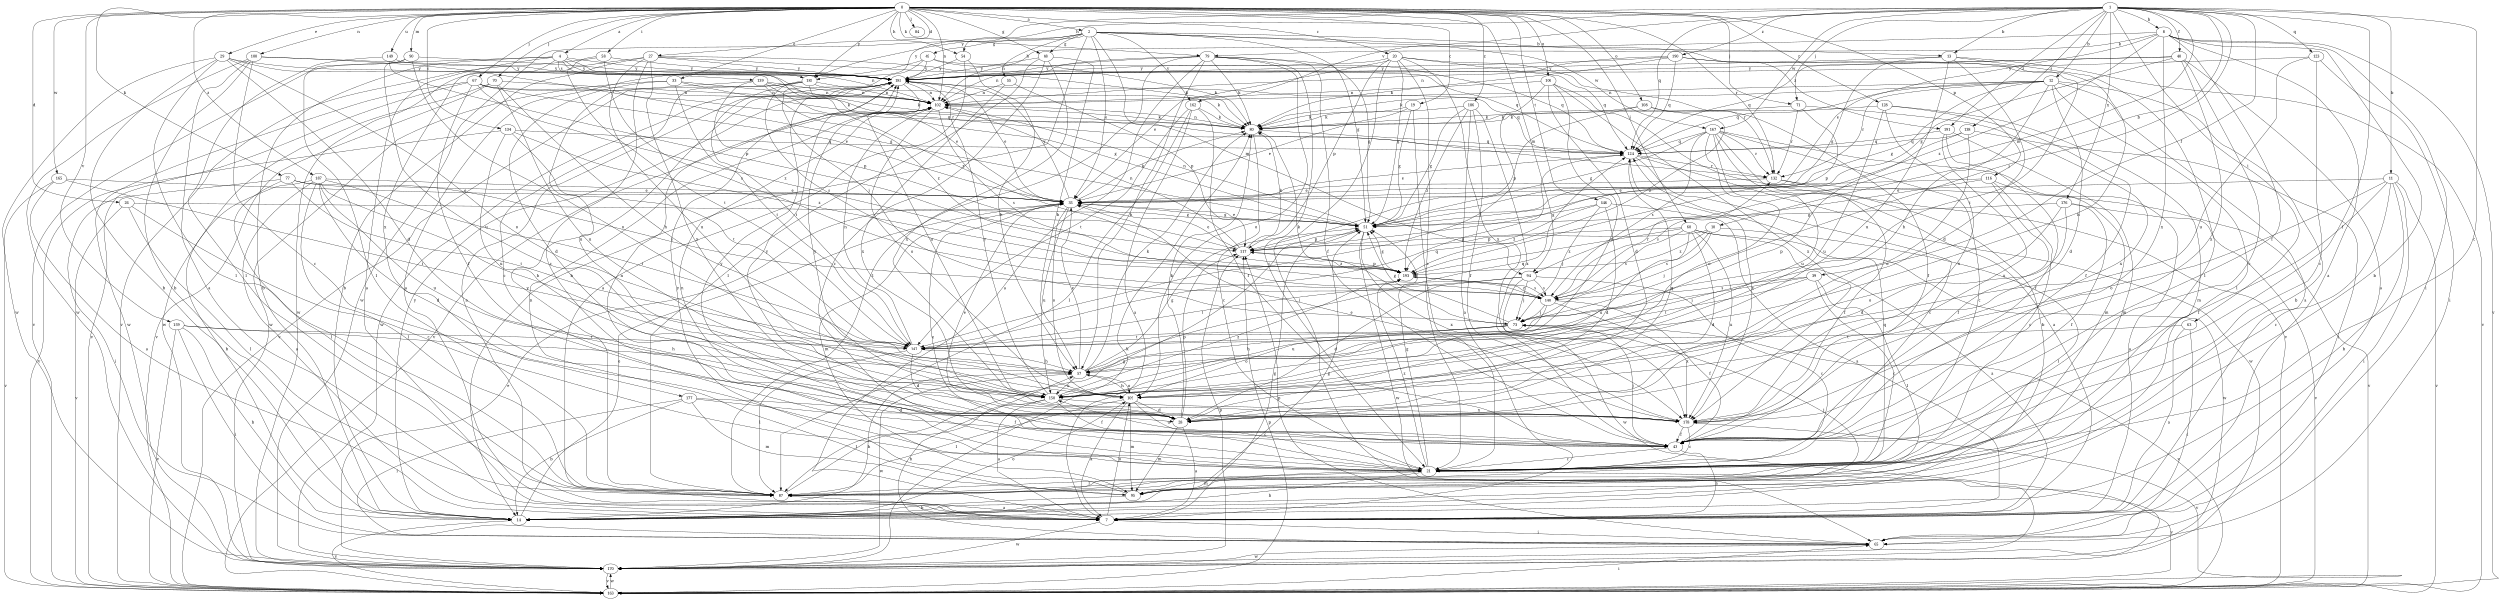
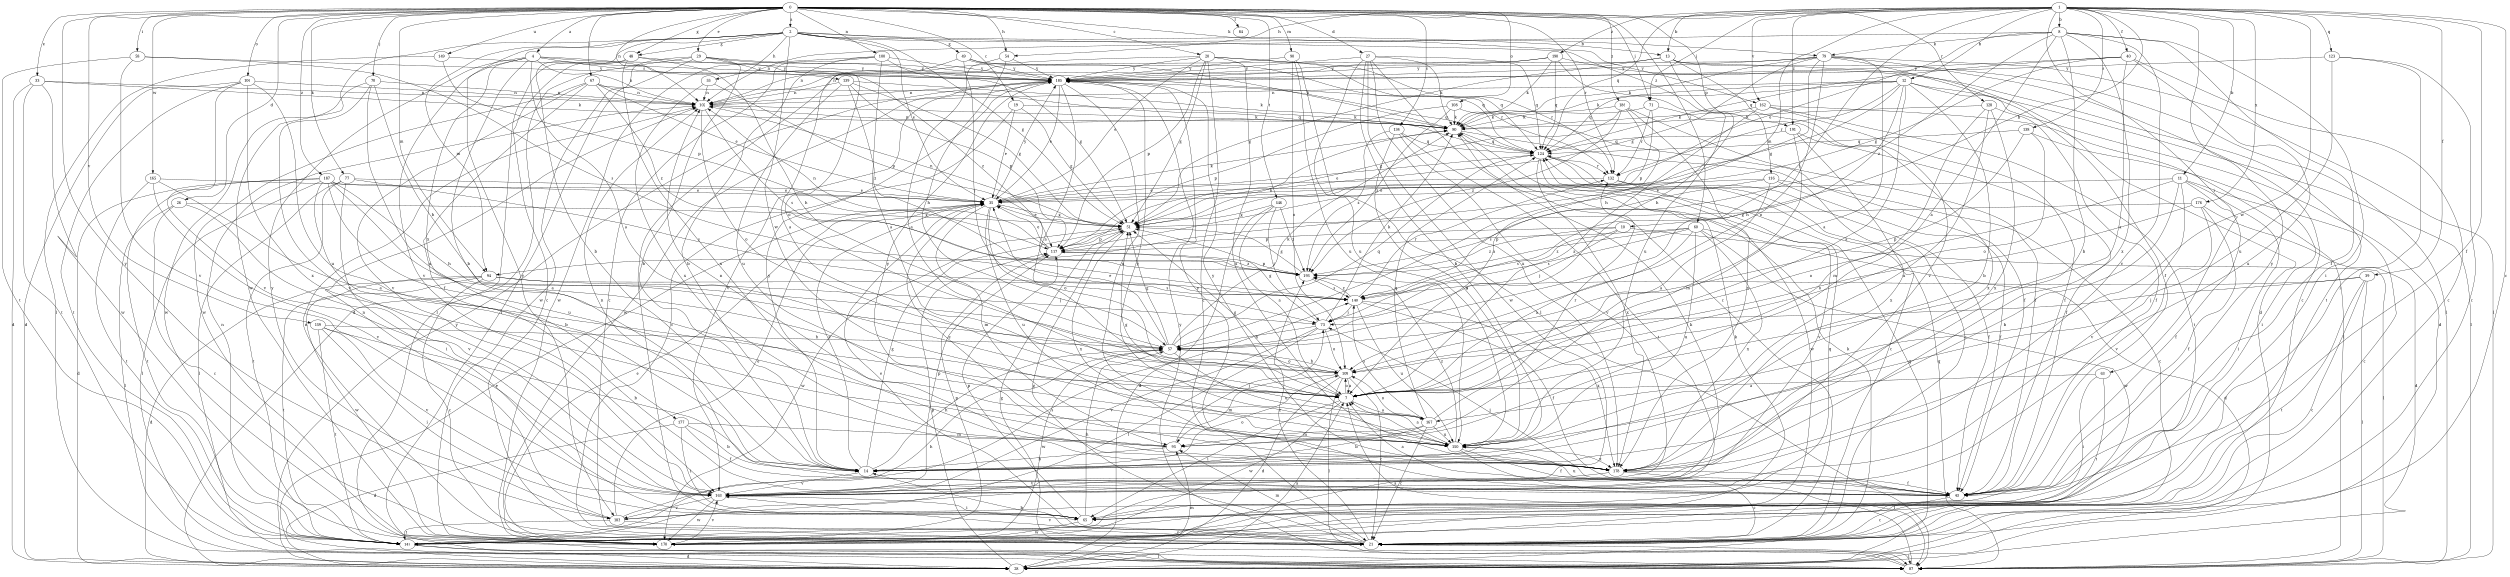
edge "183" -> "163": reversed
edge "167" -> "7": reversed
